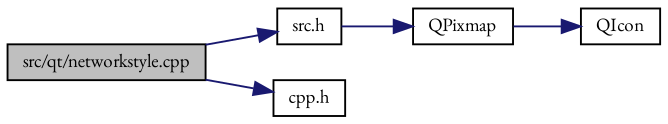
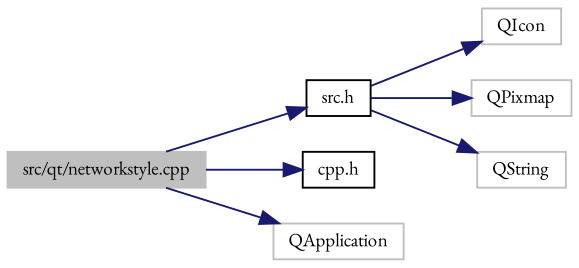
node "QPixmap": color black -> grey75
edge "QPixmap" -> "QIcon": now "src.h" -> "QIcon"
node "QIcon": color black -> grey75
node "src/qt/networkstyle.cpp": color black -> grey75
node "QString": added
node "QApplication": added
